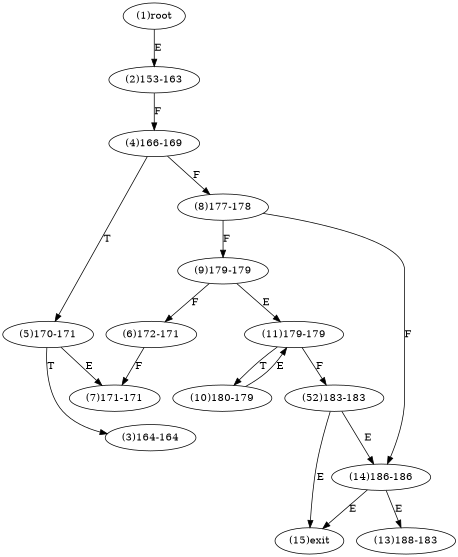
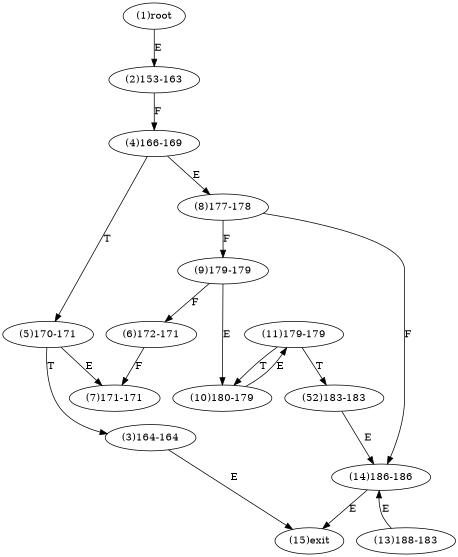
edge "(4)166-169" -> "(8)177-178": label "F" -> "E"
edge "(9)179-179" -> "(11)179-179": now "(9)179-179" -> "(10)180-179"
edge "(11)179-179" -> "(52)183-183": label "F" -> "T"
edge "(52)183-183" -> "(15)exit": now "(3)164-164" -> "(15)exit"
edge "(14)186-186" -> "(13)188-183": reversed
